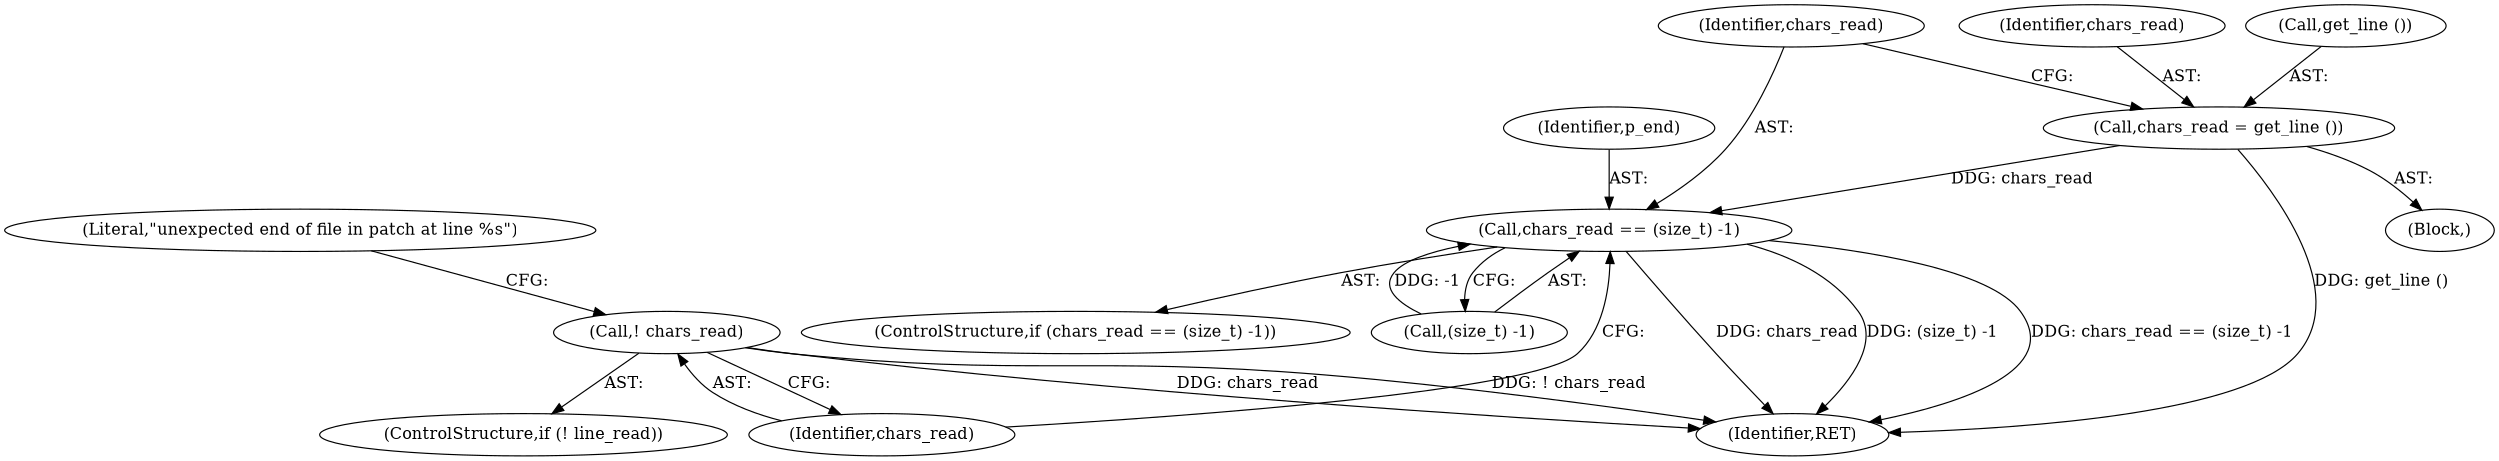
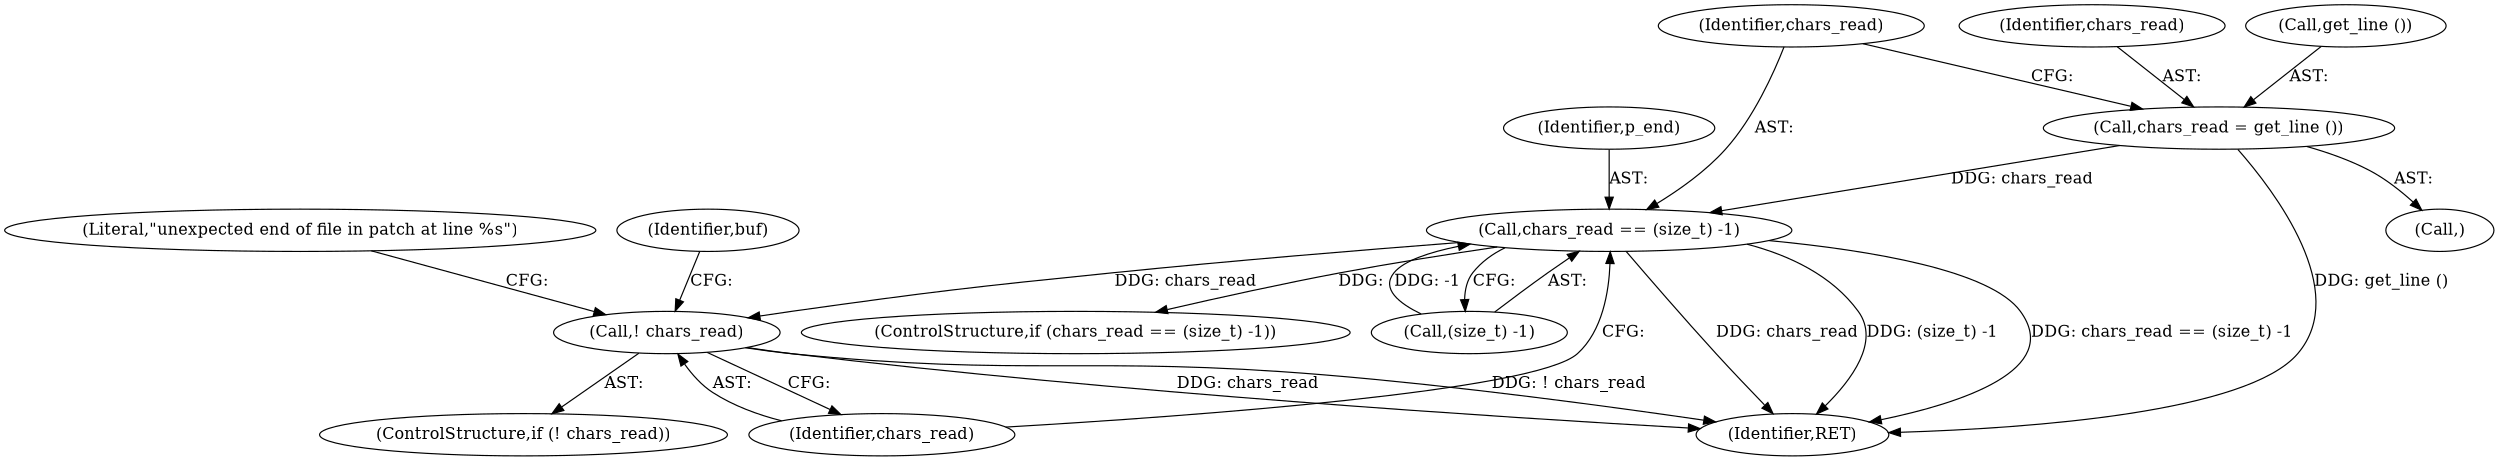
node "(Identifier,buf)": added
node "(Block,)": label "(Block,)" -> "(Call,)"
edge "(Call,chars_read == (size_t) -1)" -> "(Call,! chars_read)": added, label "DDG: chars_read"
edge "(Call,chars_read == (size_t) -1)" -> "(ControlStructure,if (chars_read == (size_t) -1))": label "AST: " -> "DDG: "
node "(ControlStructure,if (! line_read))": label "(ControlStructure,if (! line_read))" -> "(ControlStructure,if (! chars_read))"
